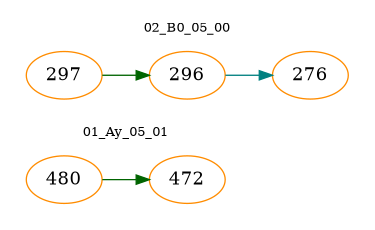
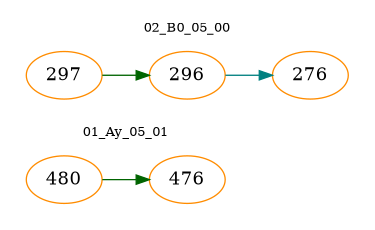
node "472": label "472" -> "476"
